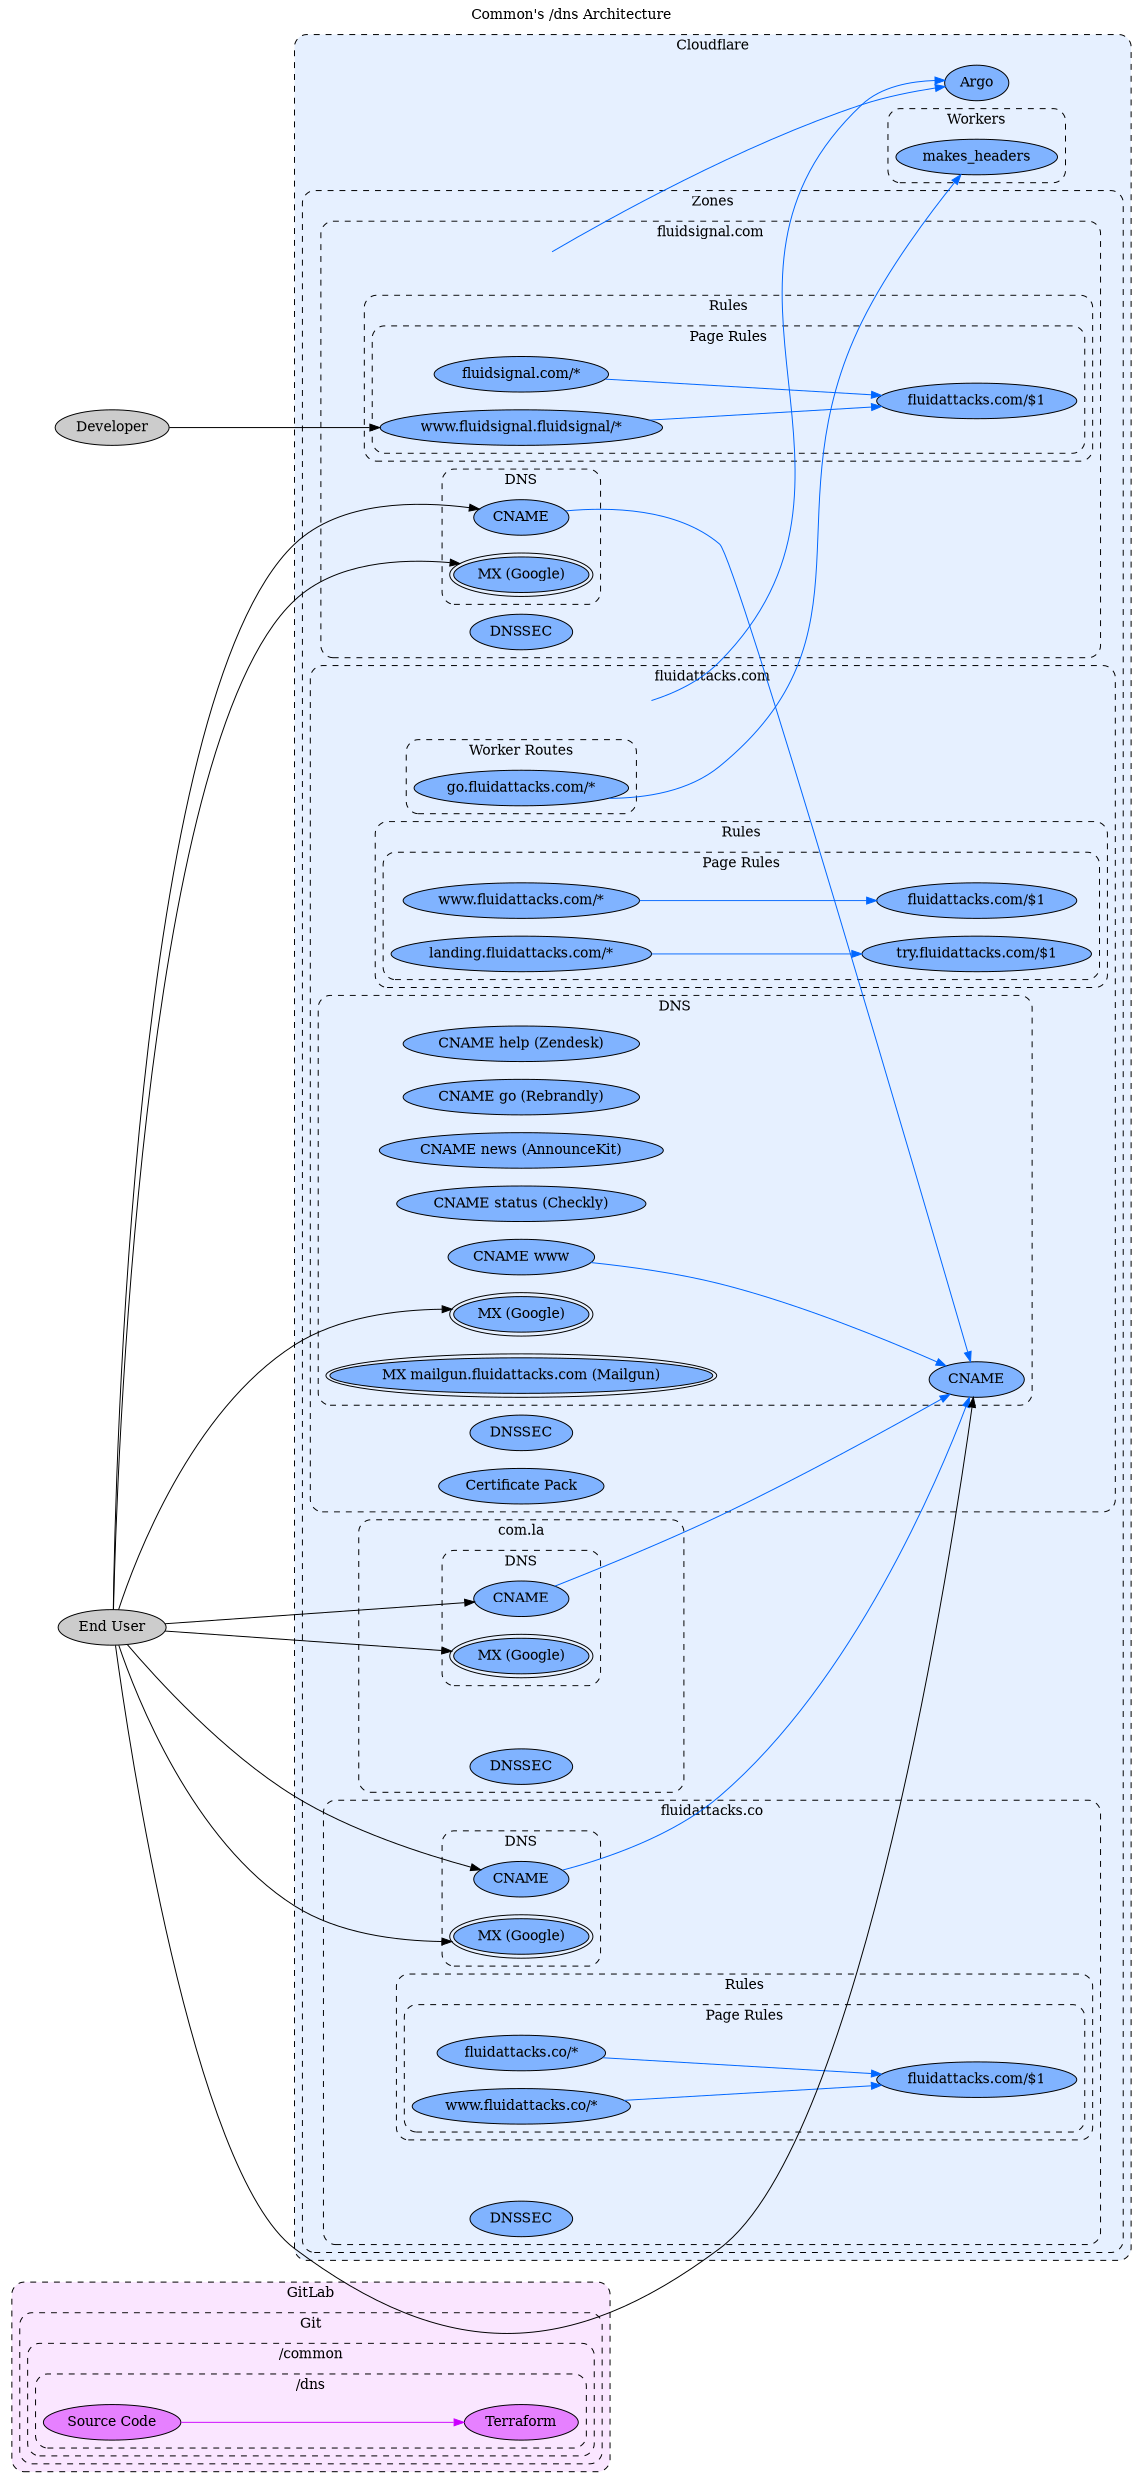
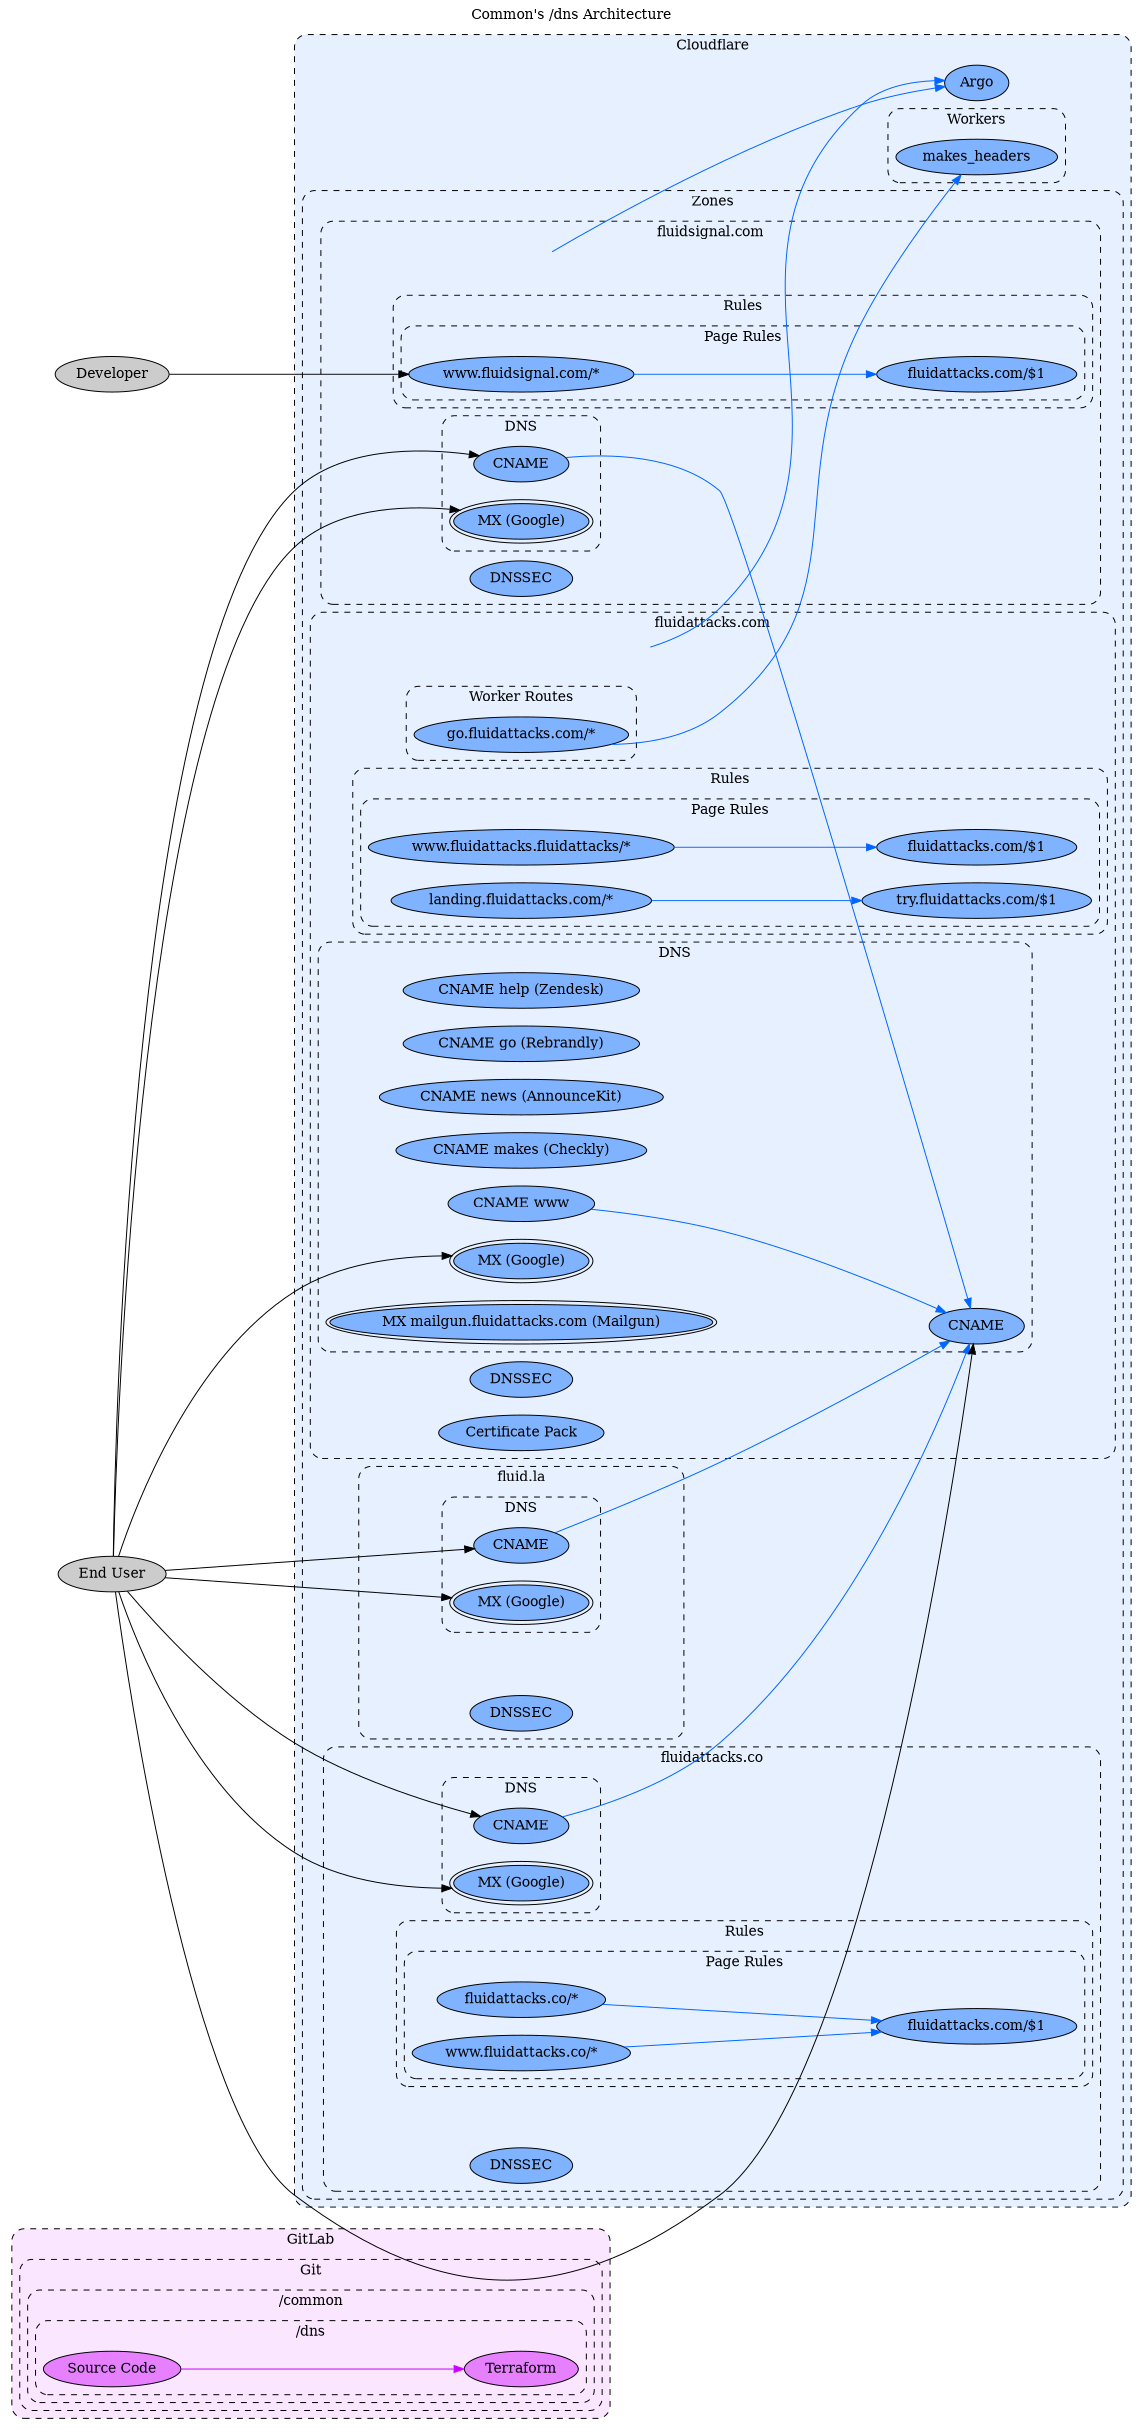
node "fluidsignal.com/*": removed
node "www.fluidsignal.fluidsignal/*": label "www.fluidsignal.fluidsignal/*" -> "www.fluidsignal.com/*"
node "www.fluidattacks.com/*": label "www.fluidattacks.com/*" -> "www.fluidattacks.fluidattacks/*"
node "CNAME status (Checkly)": label "CNAME status (Checkly)" -> "CNAME makes (Checkly)"
cluster "com.la": label "com.la" -> "fluid.la"
